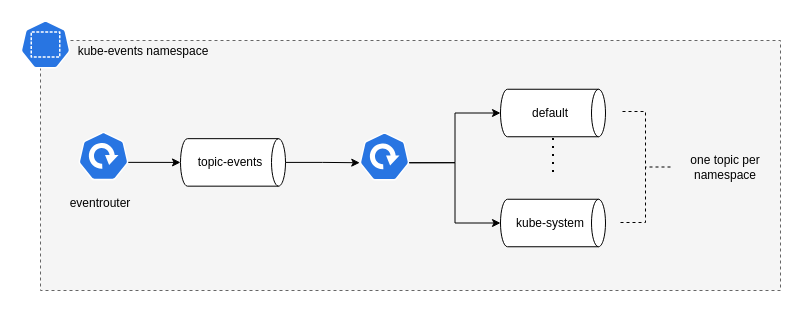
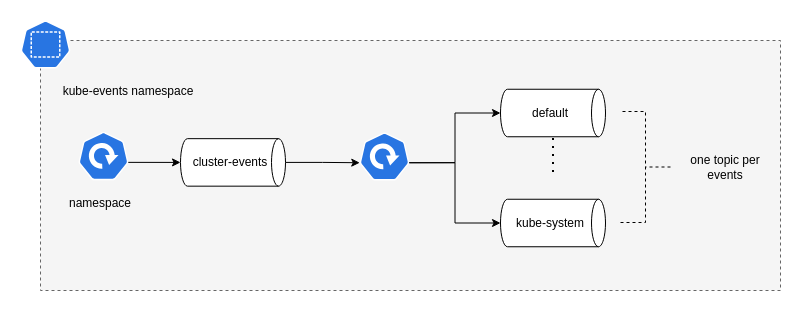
node "kube-events namespace": moved (144, 52) -> (129, 92)
node "topic-events": label "topic-events" -> "cluster-events"
node "one topic per namespace": label "one topic per namespace" -> "one topic per events"
node "eventrouter": label "eventrouter" -> "namespace"
